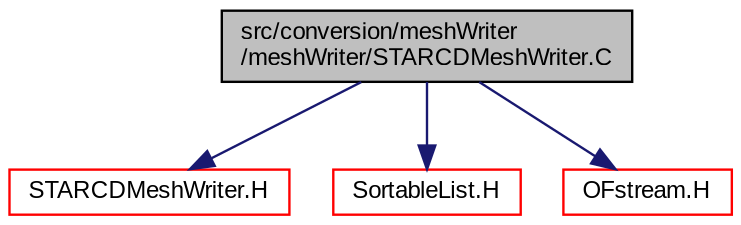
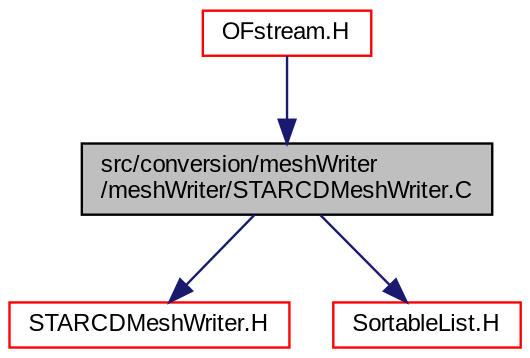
edge "src/conversion/meshWriter /meshWriter/STARCDMeshWriter.C" -> "OFstream.H": reversed
